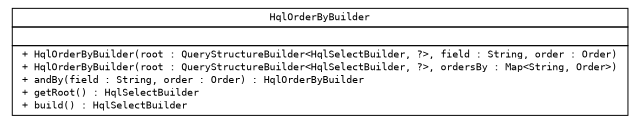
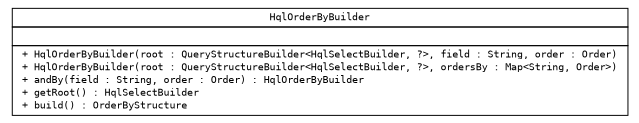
node "HqlOrderByBuilder": text "+ build() : HqlSelectBuilder" -> "+ build() : OrderByStructure"
